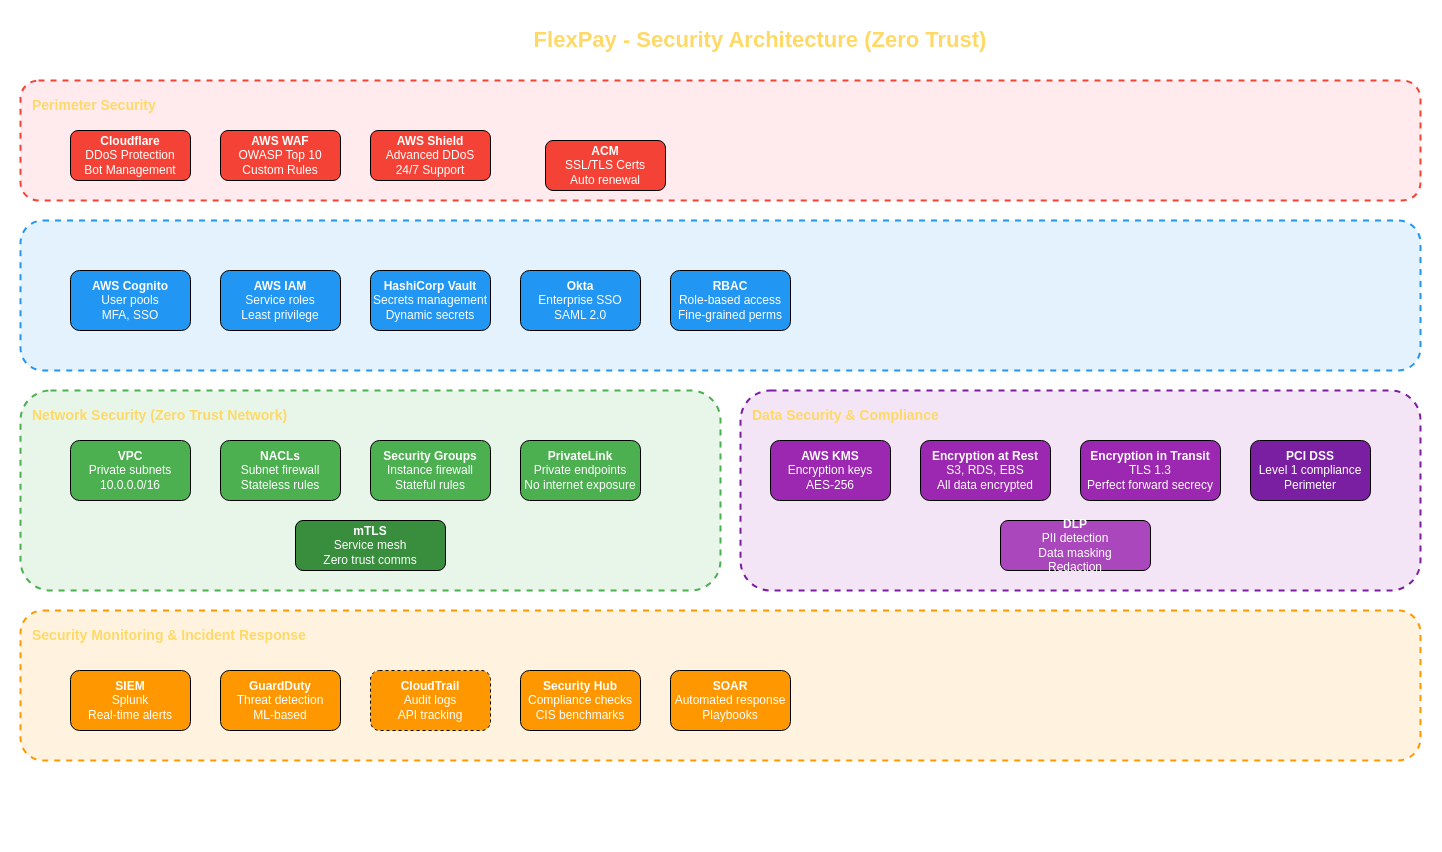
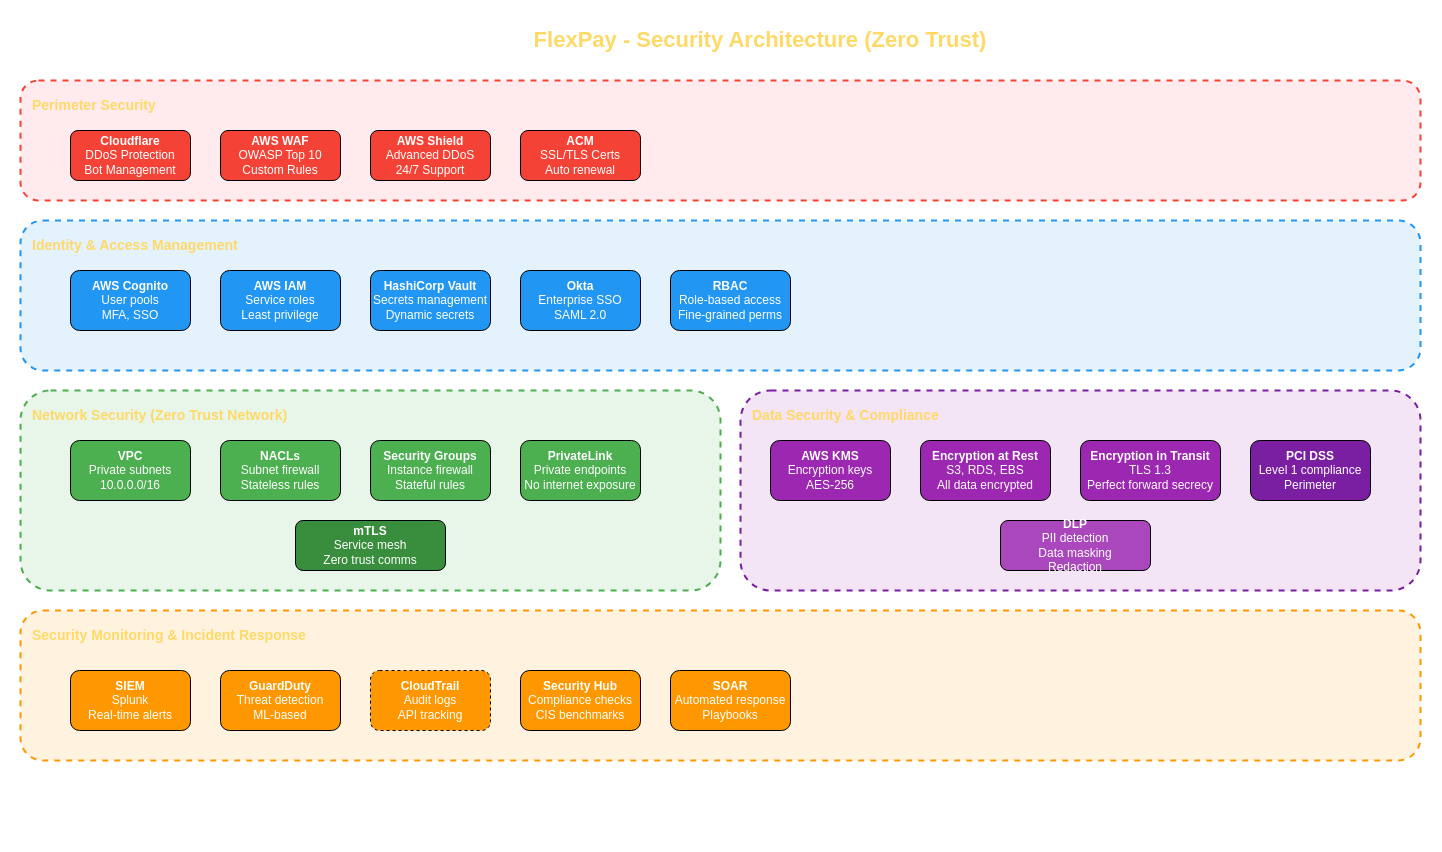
node "ACM SSL/TLS Certs Auto renewal": moved (606, 166) -> (581, 156)
node "Identity & Access Management": added
